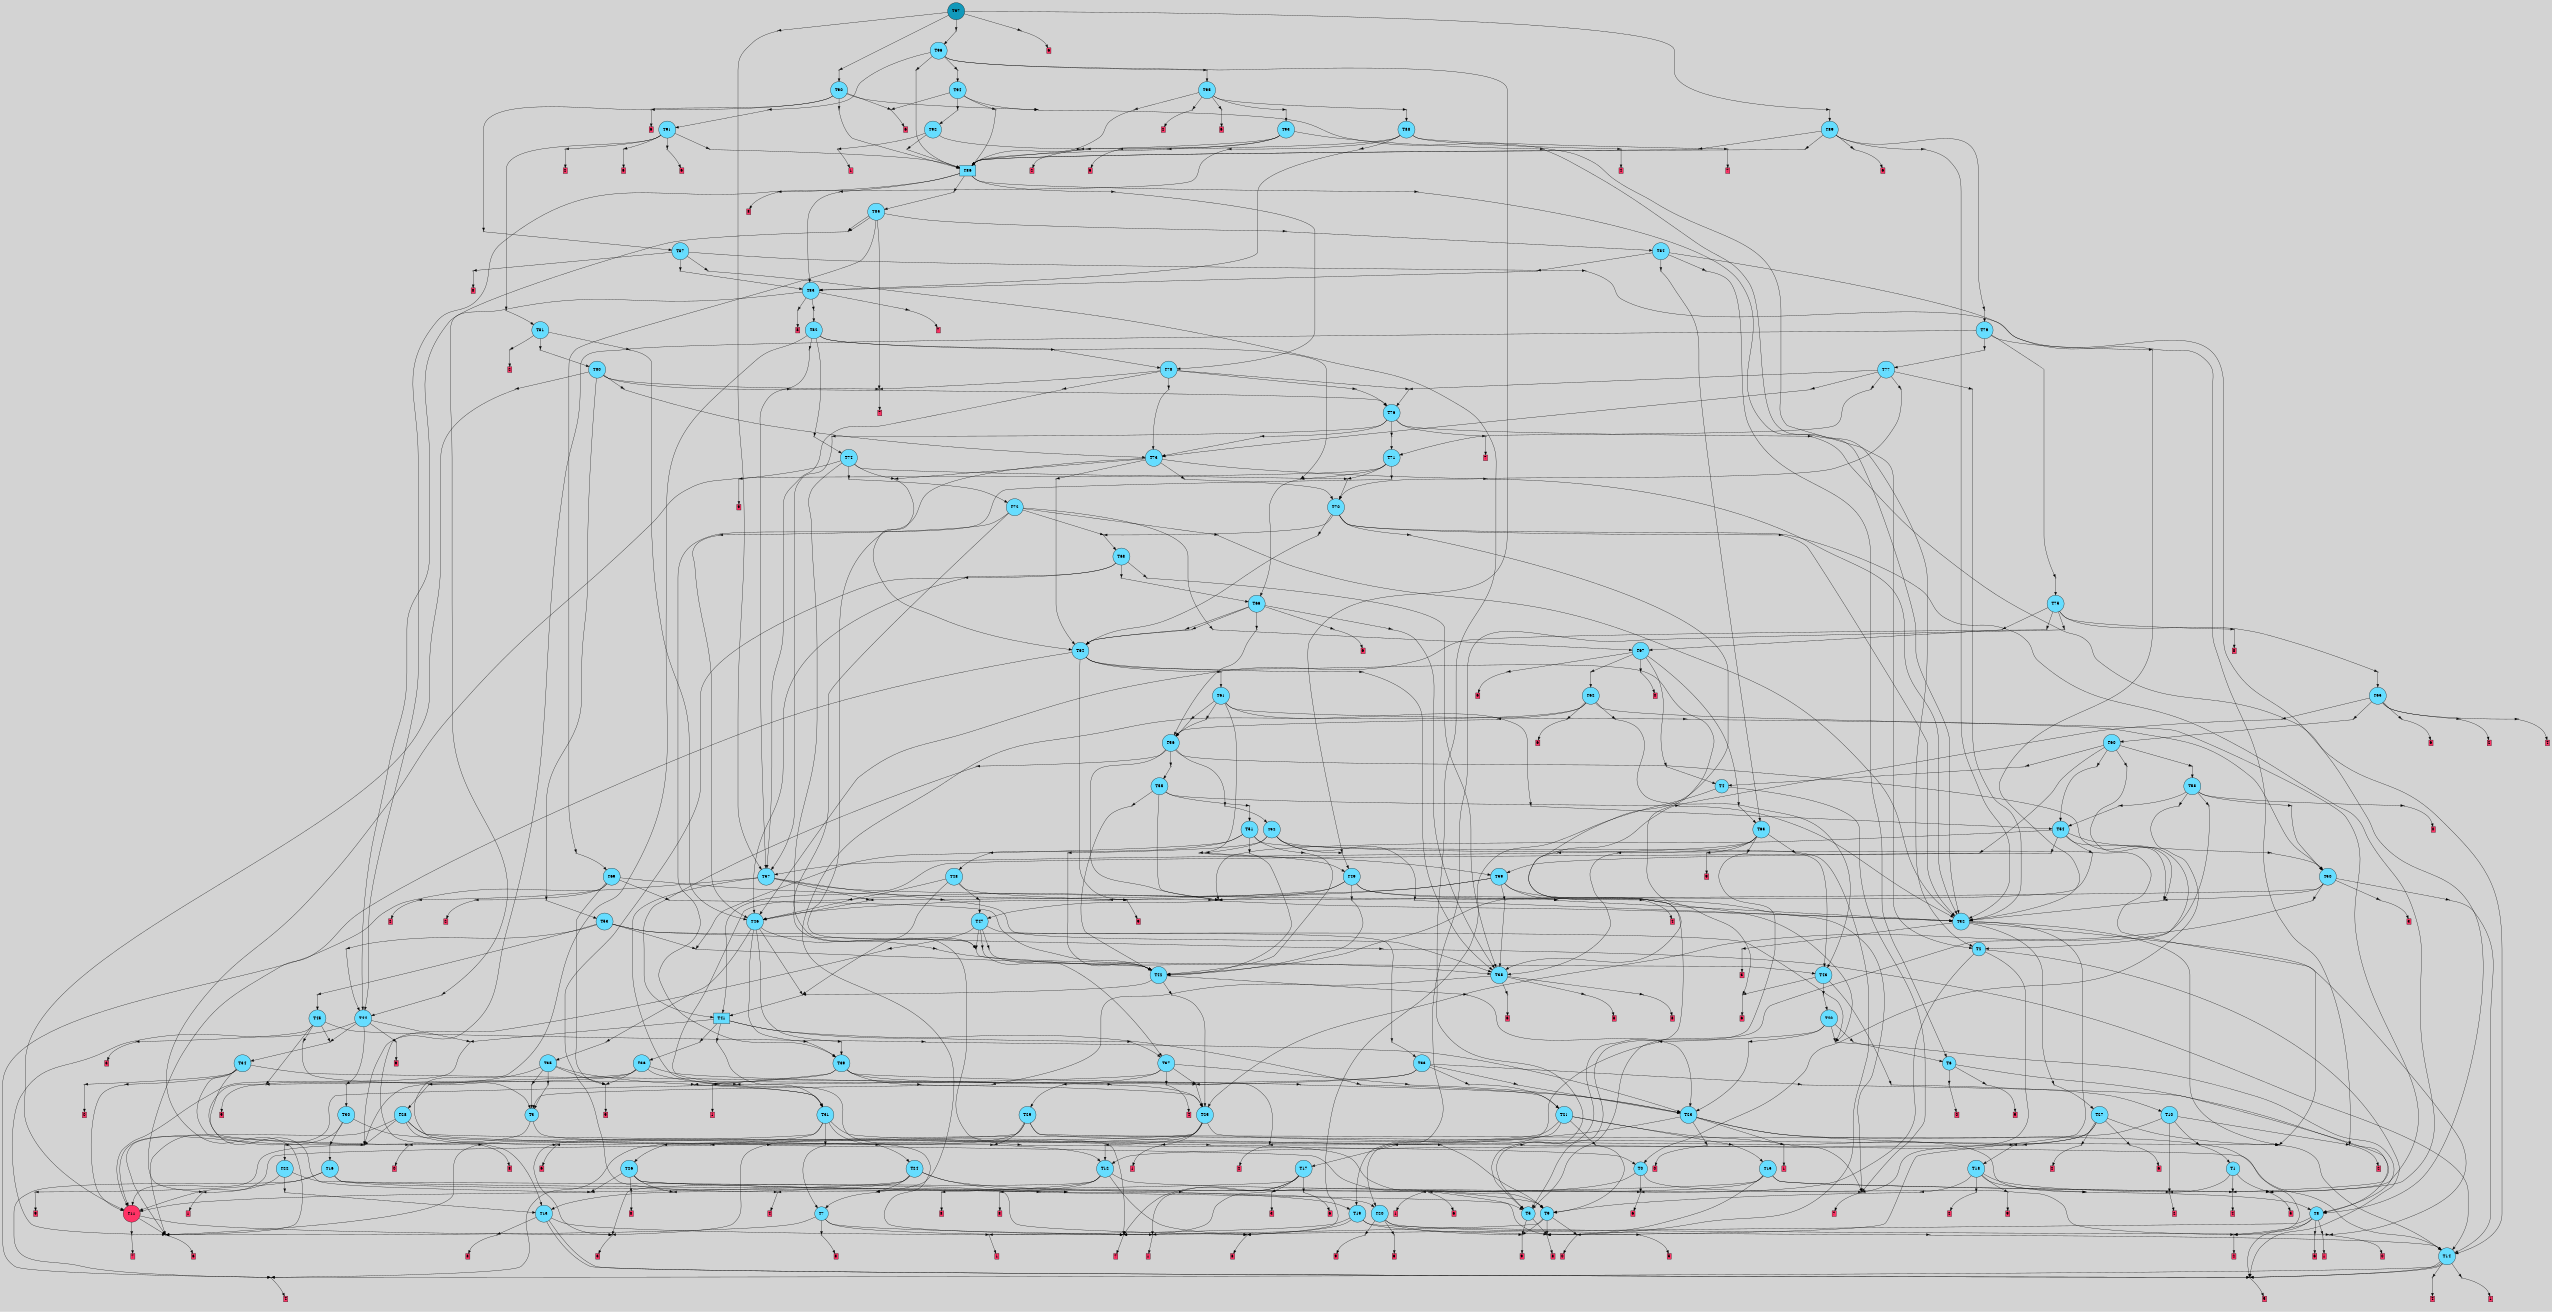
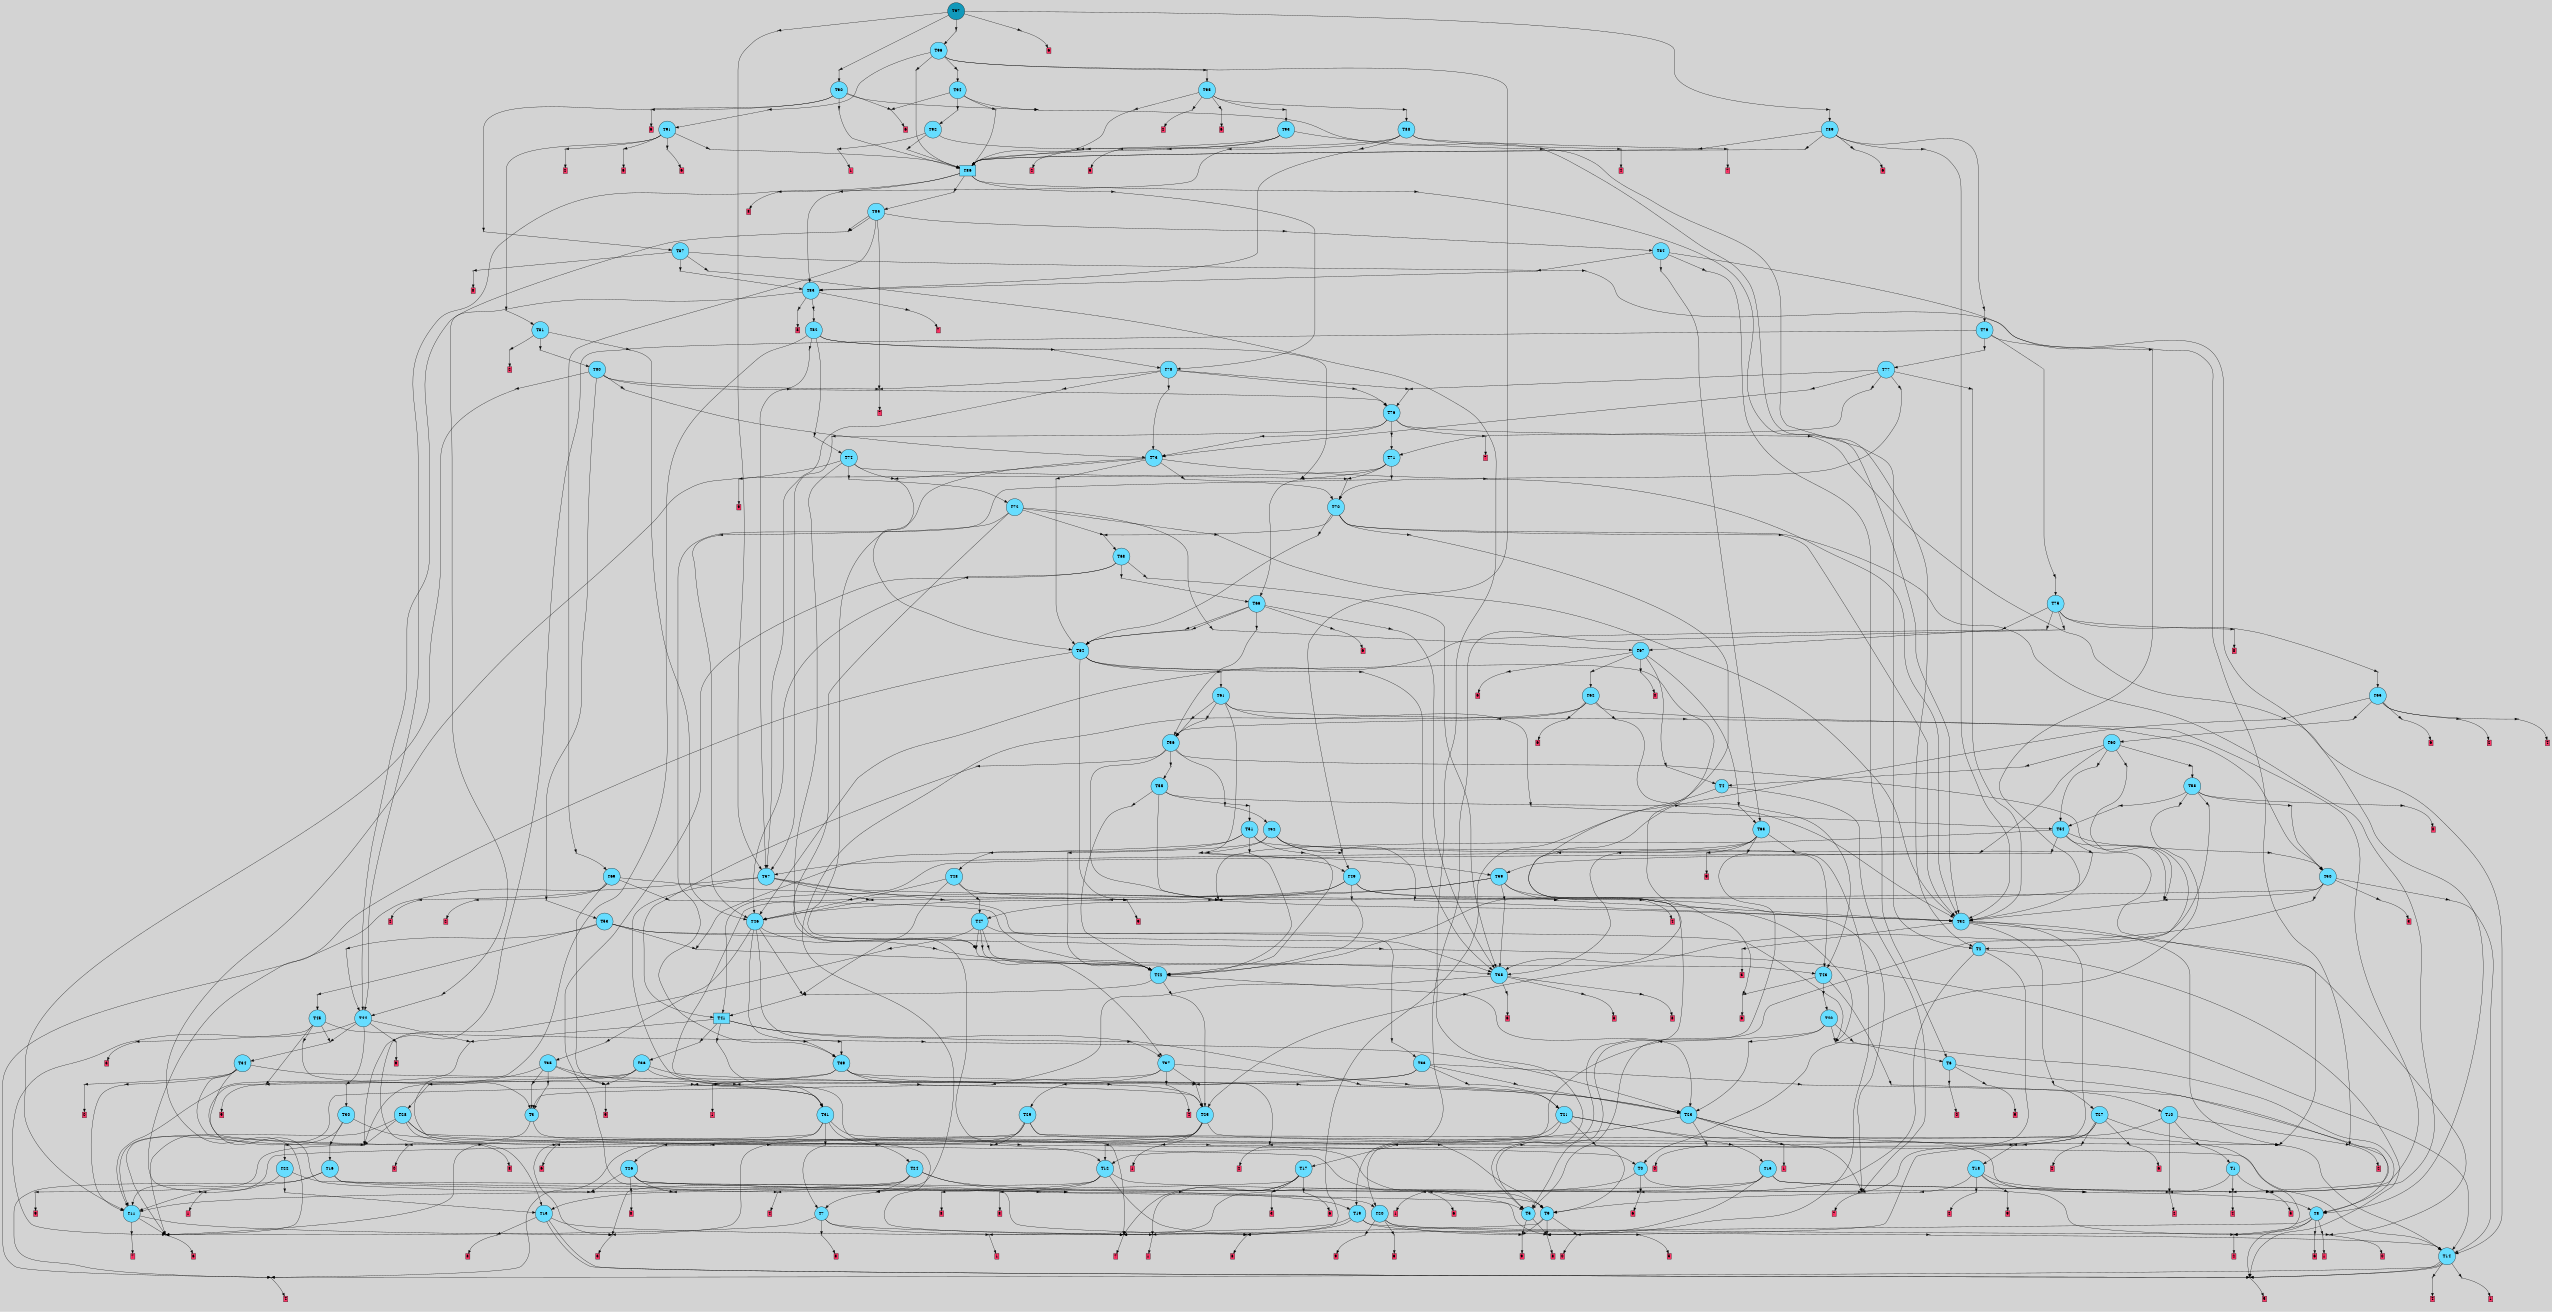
node "T11": fillcolor #ff3366 -> #66ddff
